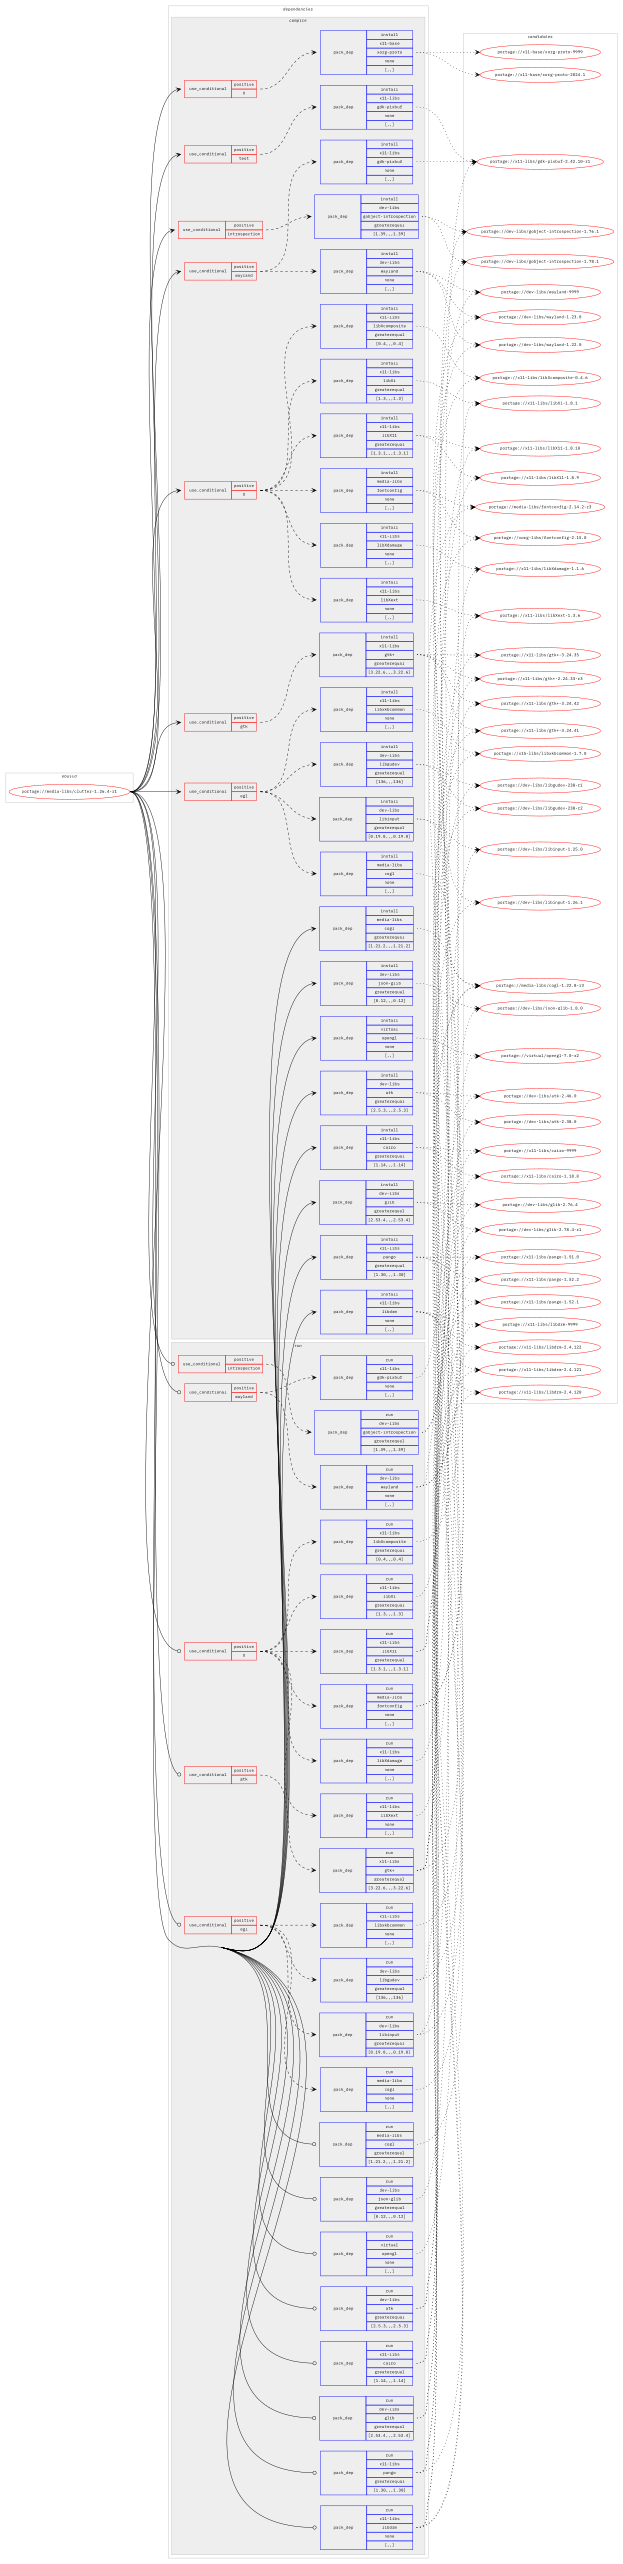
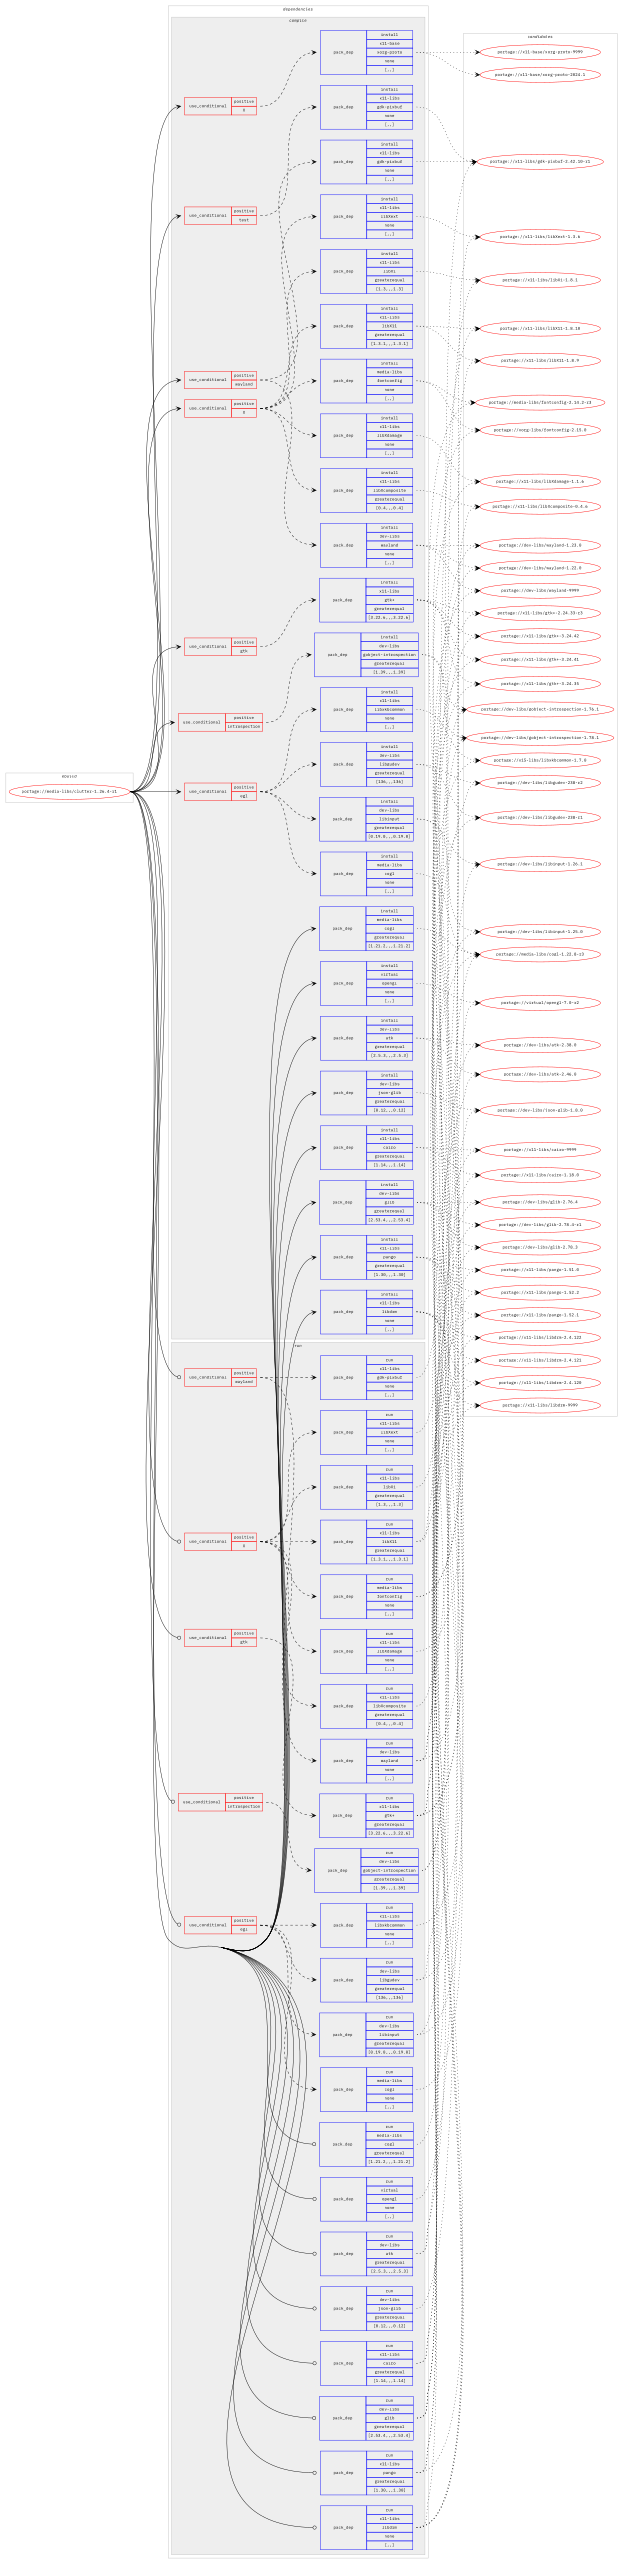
node "portage://dev-libs/glib-2.78.3": added
